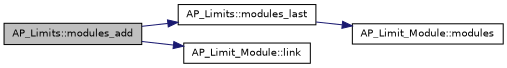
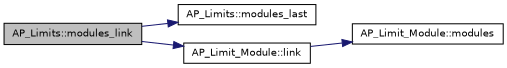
edge "AP_Limits::modules_last" -> "AP_Limit_Module::modules": now "AP_Limit_Module::link" -> "AP_Limit_Module::modules"
node "AP_Limits::modules_add": label "AP_Limits::modules_add" -> "AP_Limits::modules_link"
